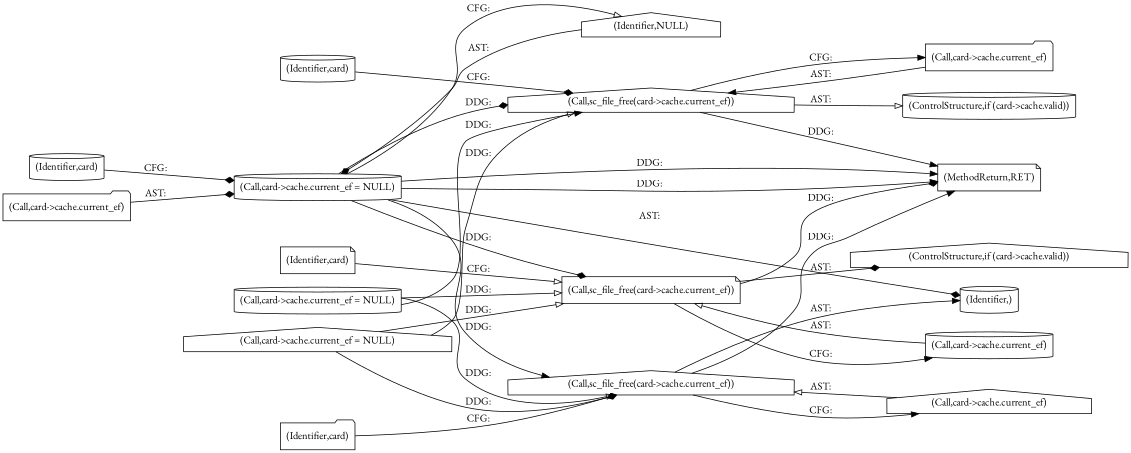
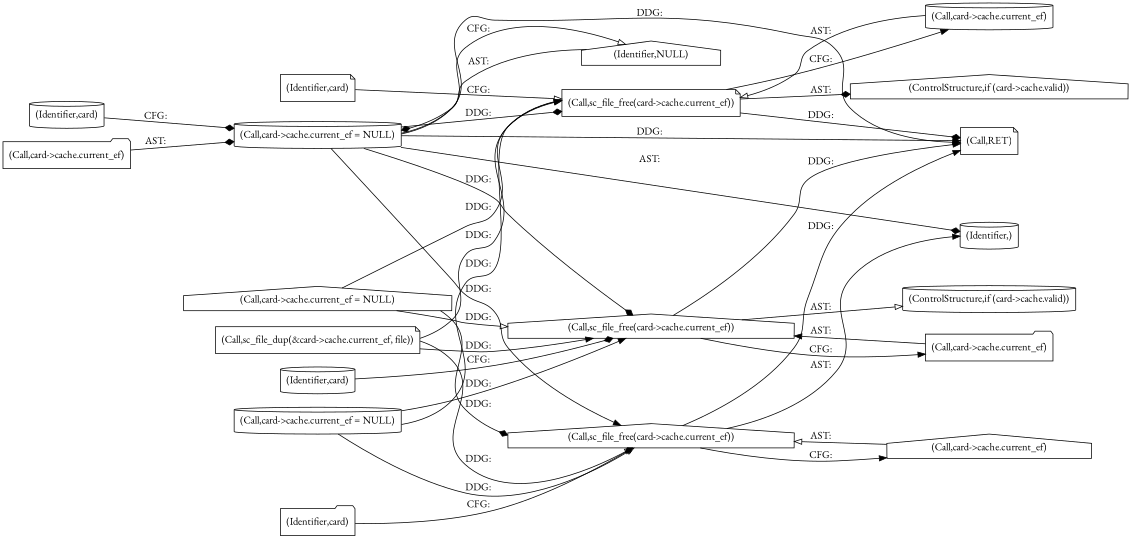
node "(MethodReturn,RET)": label "(MethodReturn,RET)" -> "(Call,RET)"
node "(Call,sc_file_dup(&card->cache.current_ef, file))": added
